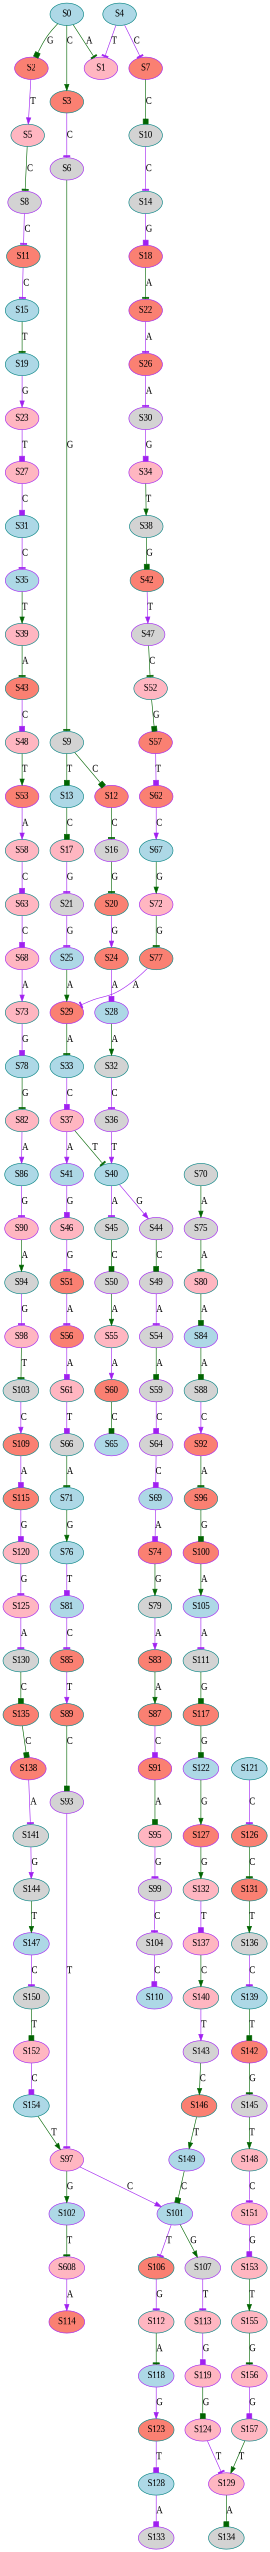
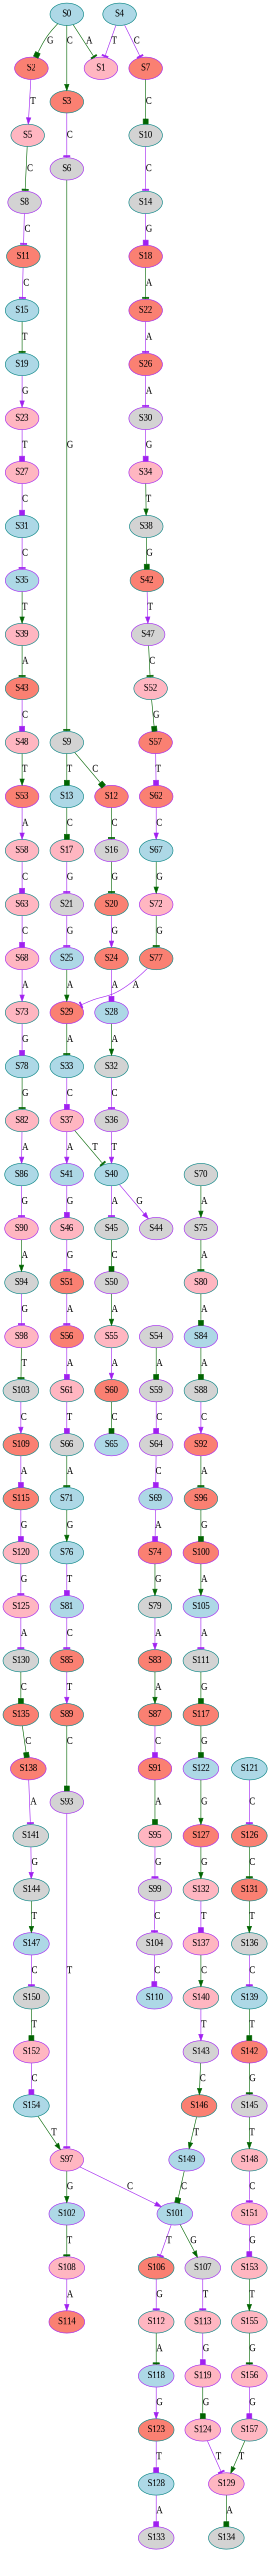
node "S49": removed
node "S608": label "S608" -> "S108"
